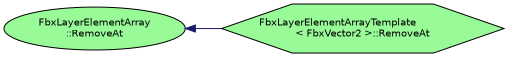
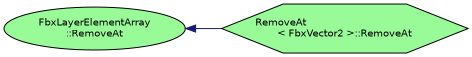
node "FbxLayerElementArrayTemplate < FbxVector2 >::RemoveAt": label "FbxLayerElementArrayTemplate < FbxVector2 >::RemoveAt" -> "RemoveAt < FbxVector2 >::RemoveAt"
